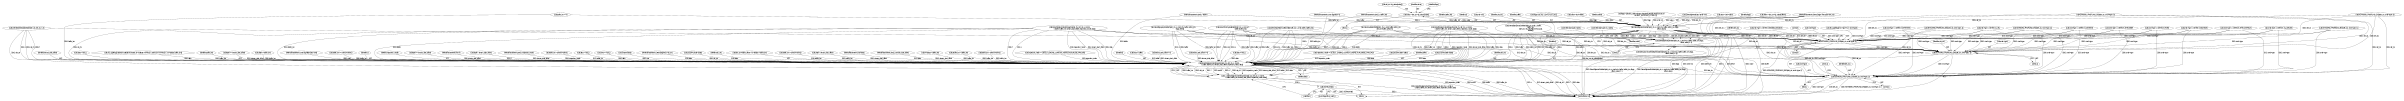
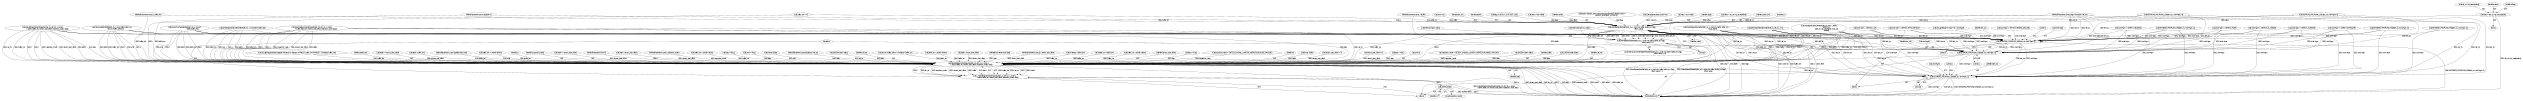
edge "(MethodReturn,int)" -> "(Call,value = det_ctx->bj_values[value])": reversed
node "(Call,smd->type == DETECT_BYTETEST)": removed
node "(Call,smd+1)": added
